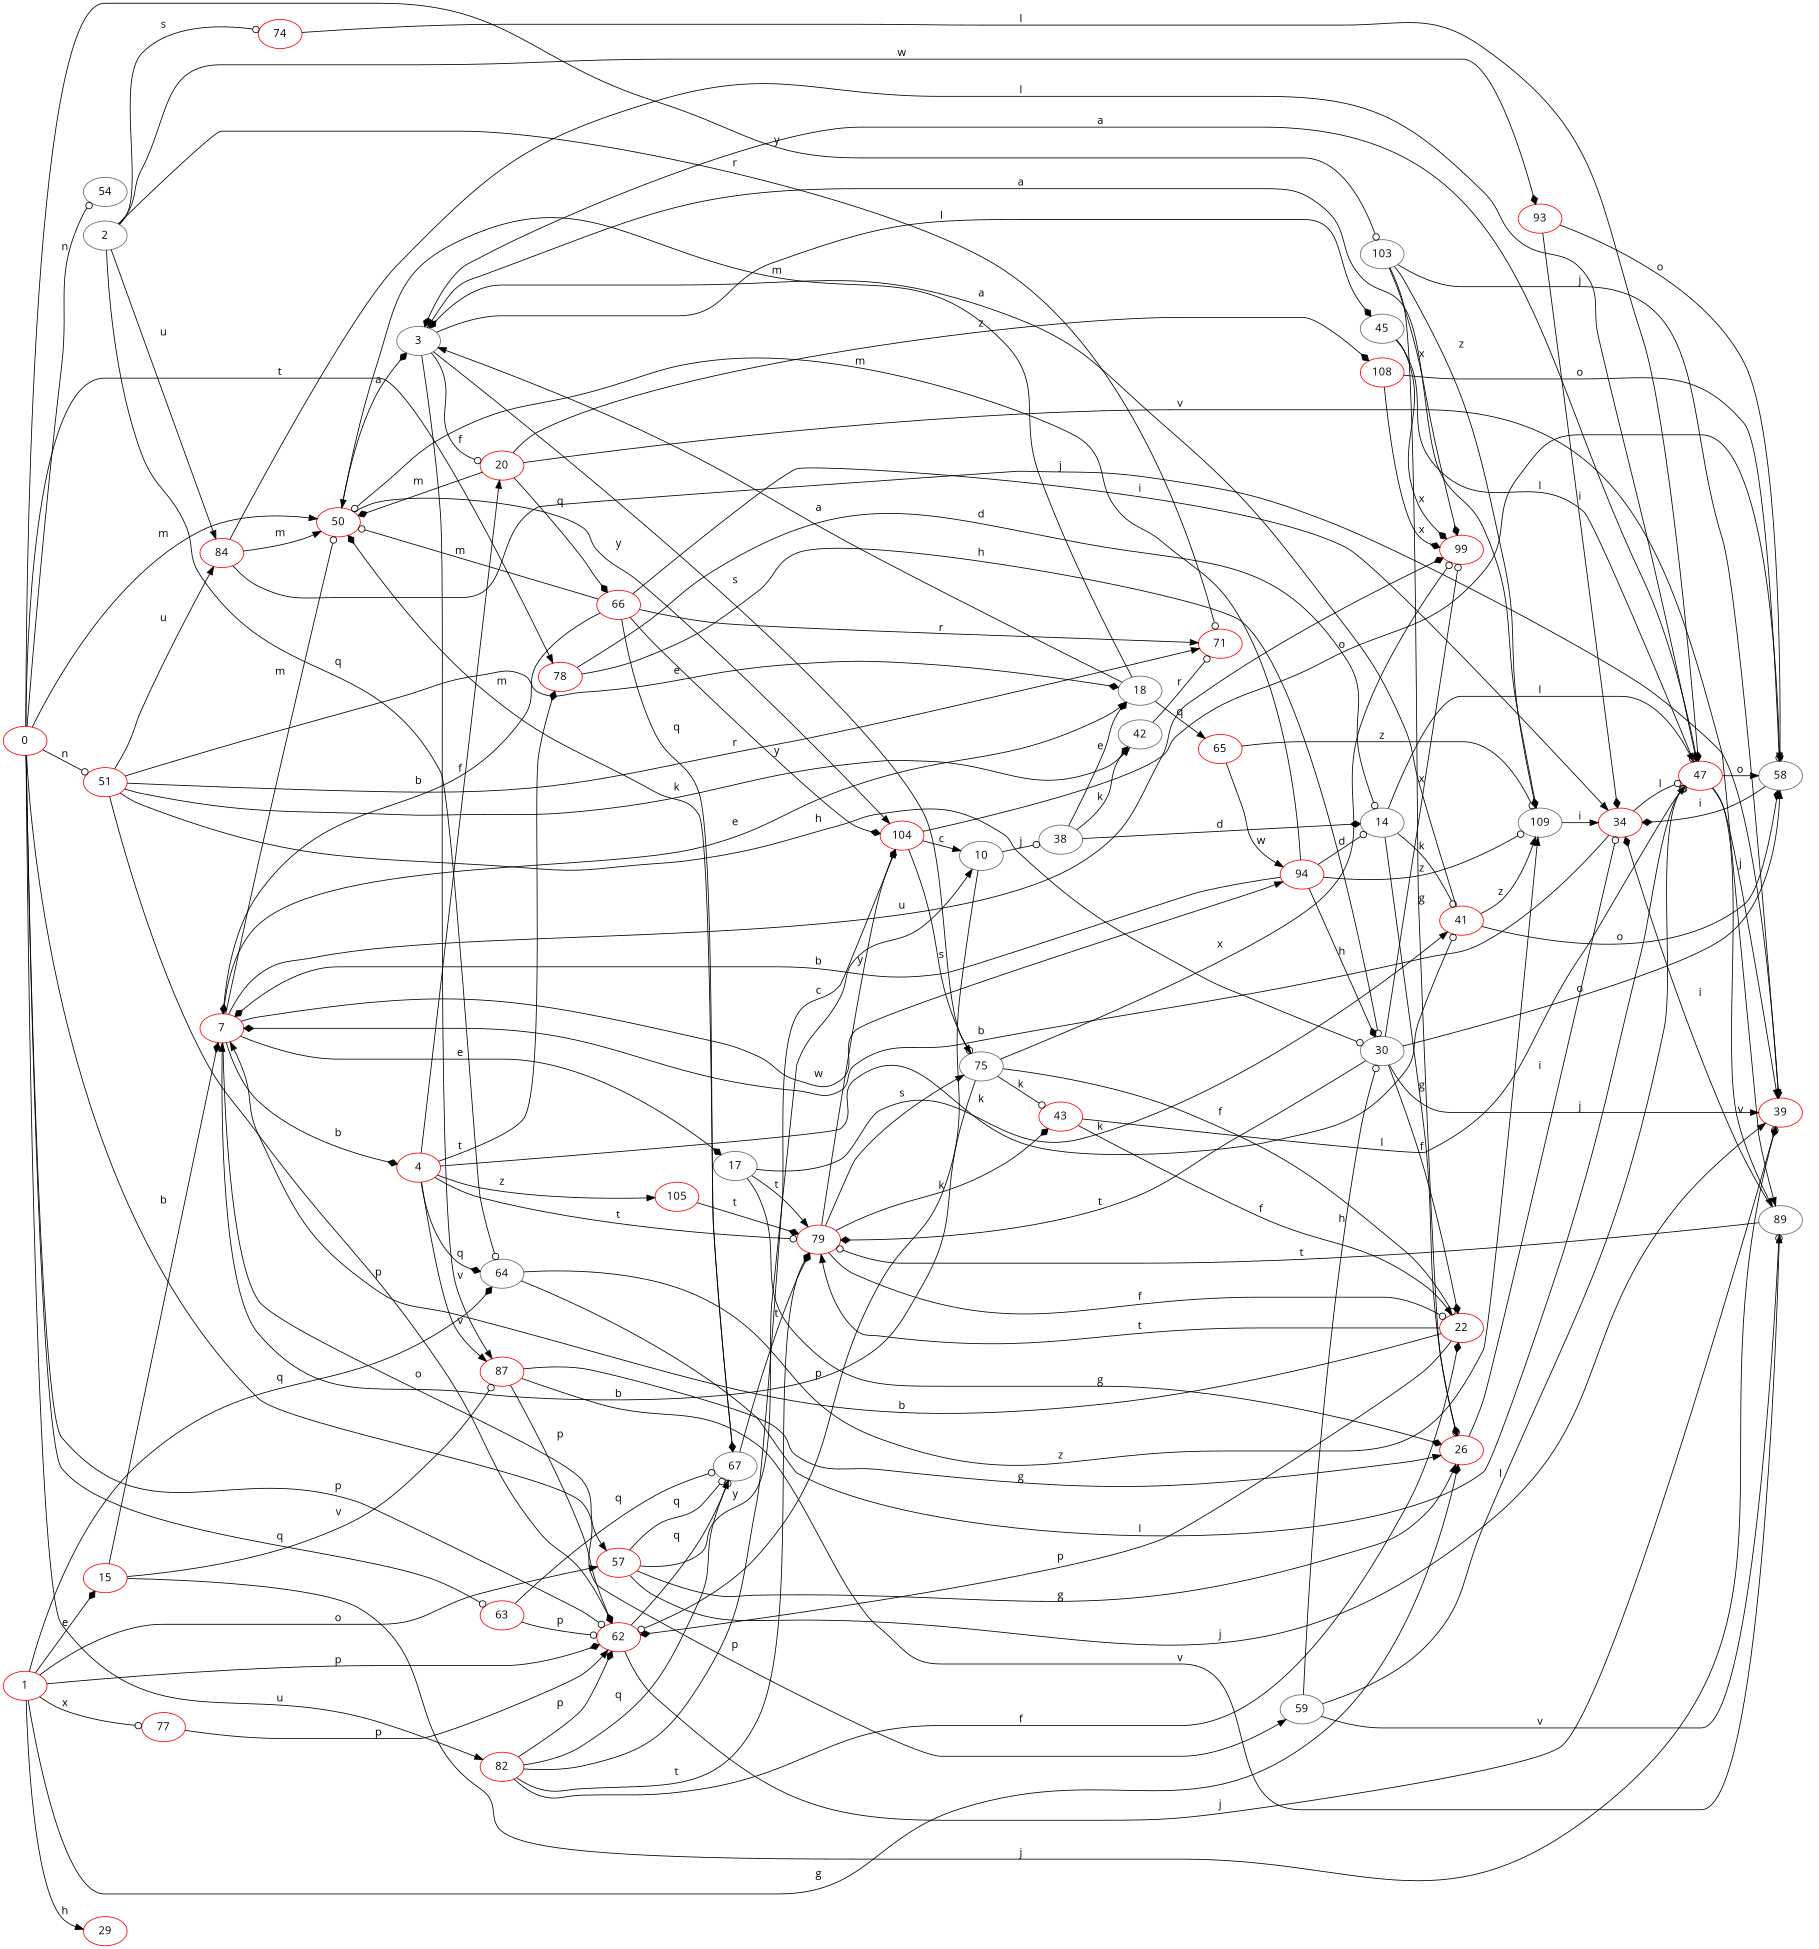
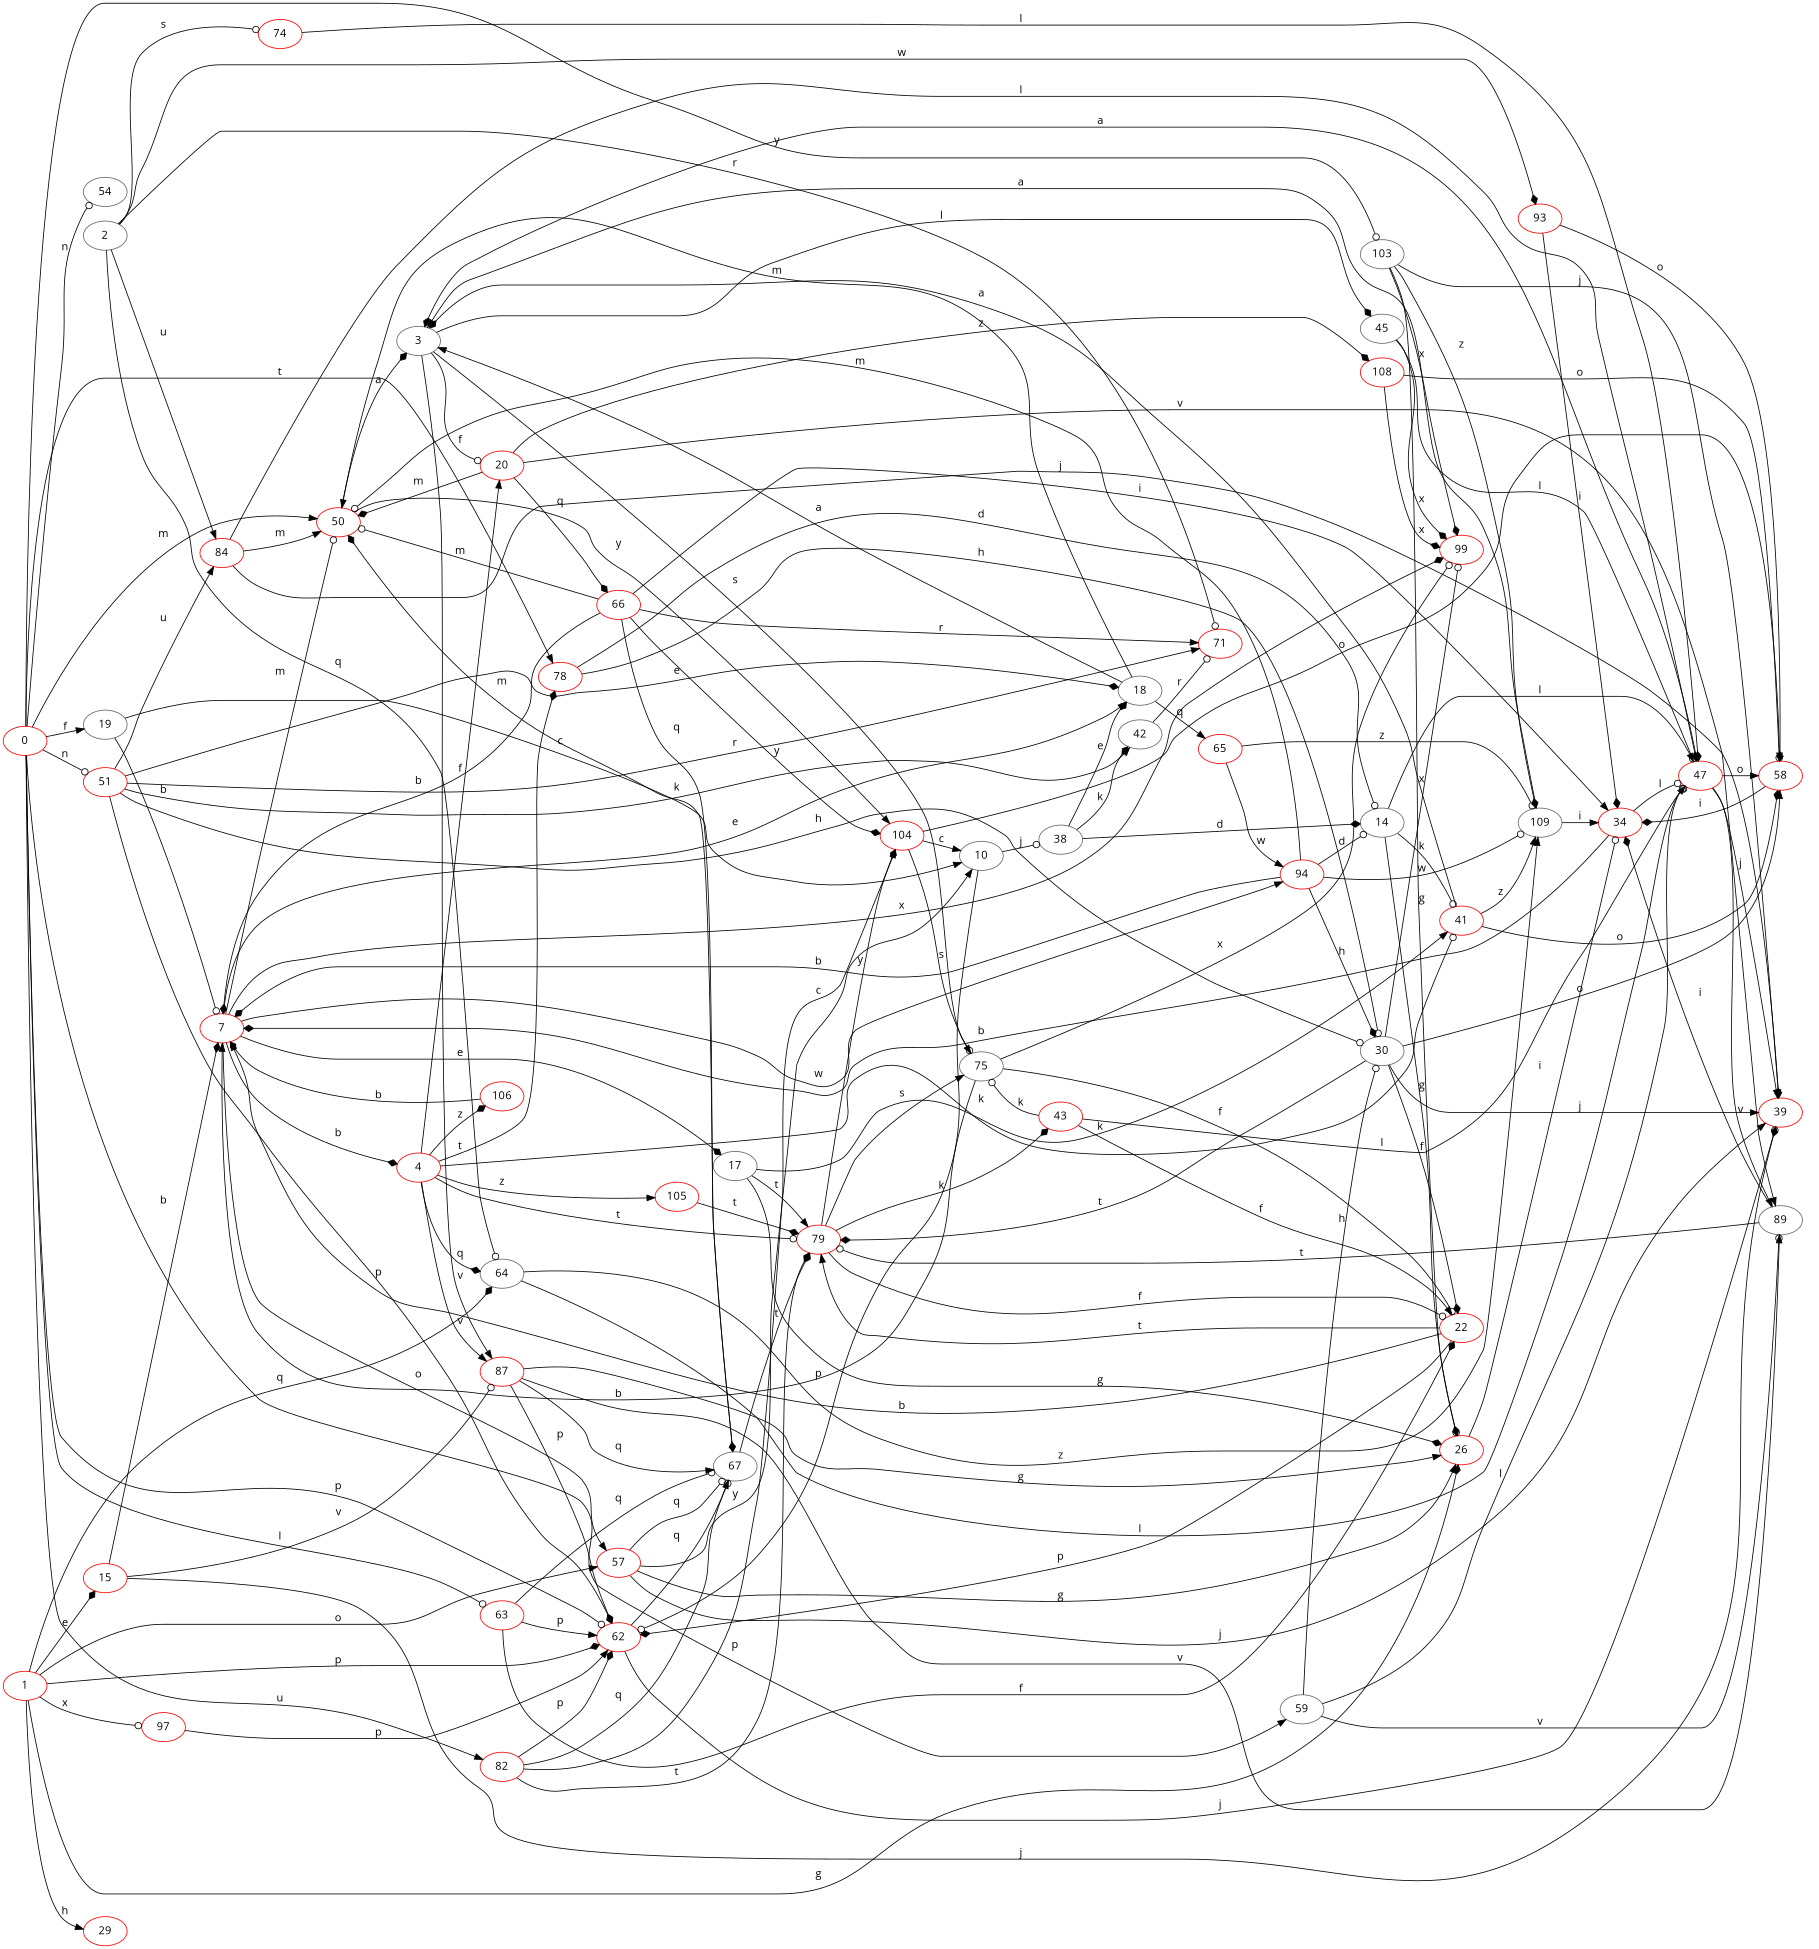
node "19": added
node "58": color gray40 -> red
edge "94" -> "109": label "z" -> "w"
edge "7" -> "99": label "u" -> "x"
edge "75" -> "43": reversed
node "106": added
edge "87" -> "67": added, label "q"
edge "0" -> "63": label "q" -> "l"
edge "63" -> "62": arrowhead odot -> normal
edge "82" -> "22": now "63" -> "22"
node "77": label "77" -> "97"
